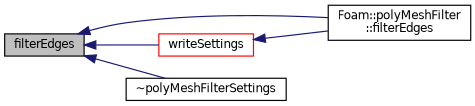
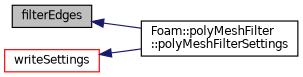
node "Foam::polyMeshFilter ::filterEdges": label "Foam::polyMeshFilter ::filterEdges" -> "Foam::polyMeshFilter ::polyMeshFilterSettings"
edge "writeSettings" -> "filterEdges": removed
node "~polyMeshFilterSettings": removed
